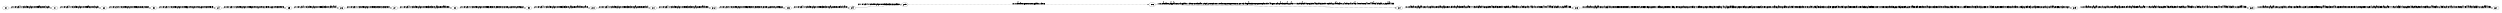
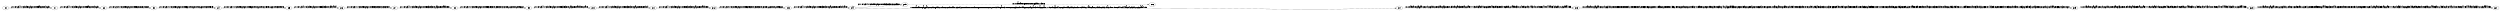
edge "p16" -> "p17": now "p44" -> "p17"
